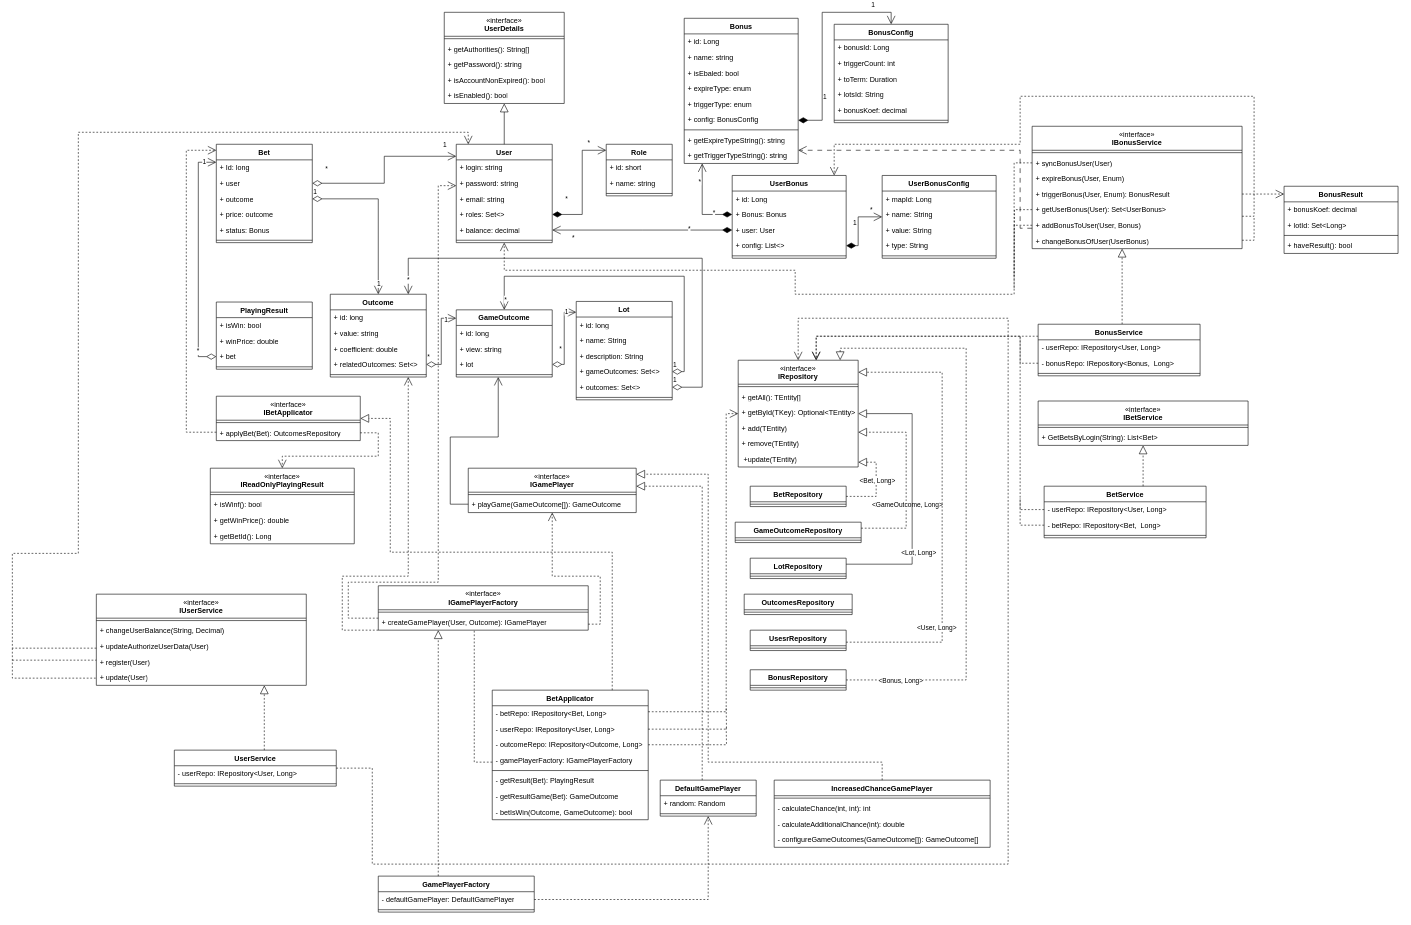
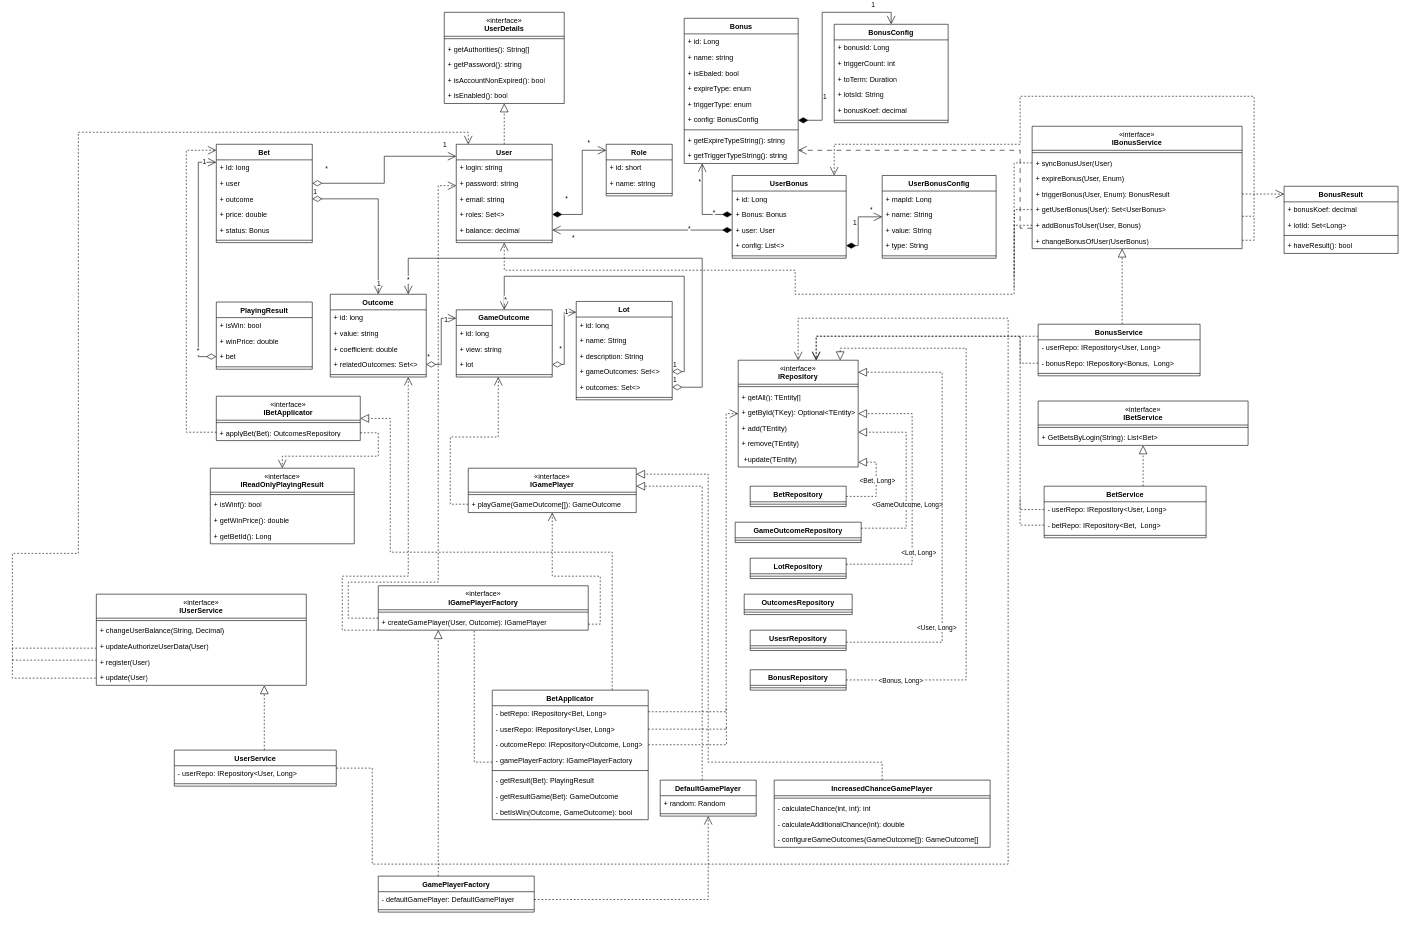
edge "User" -> "«interface» UserDetails": style solid -> dashed
node "+ price: outcome": label "+ price: outcome" -> "+ price: double"
edge "+ playGame(GameOutcome[]): GameOutcome" -> "GameOutcome": style solid -> dashed
edge "LotRepository" -> "«interface» IRepository": style solid -> dashed
